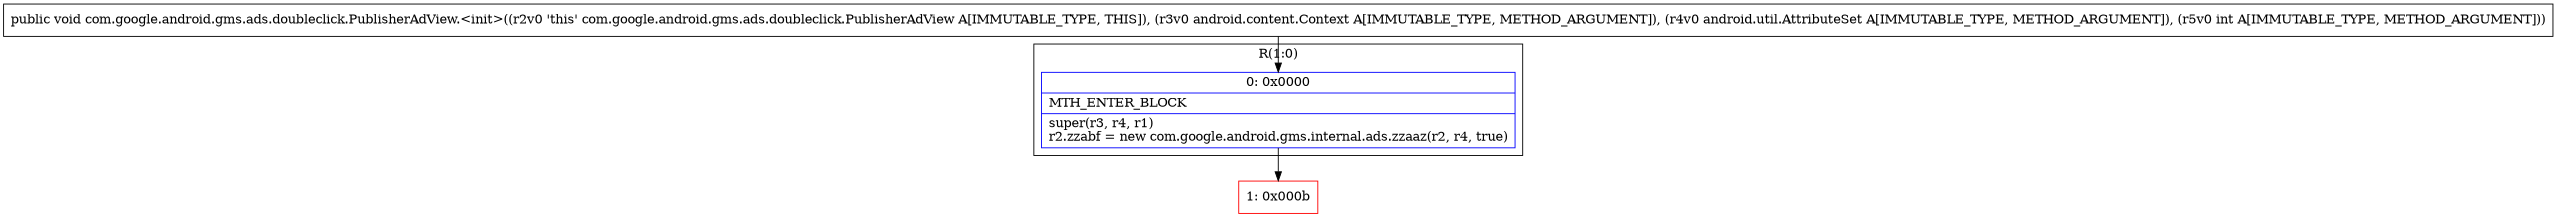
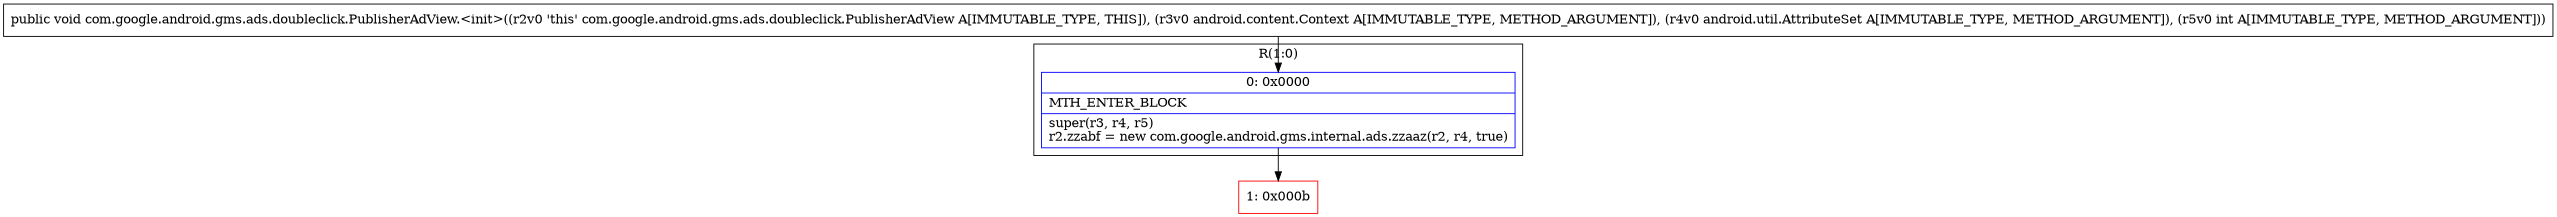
node "0: 0x0000": text "super(r3, r4, r1)" -> "super(r3, r4, r5)"
